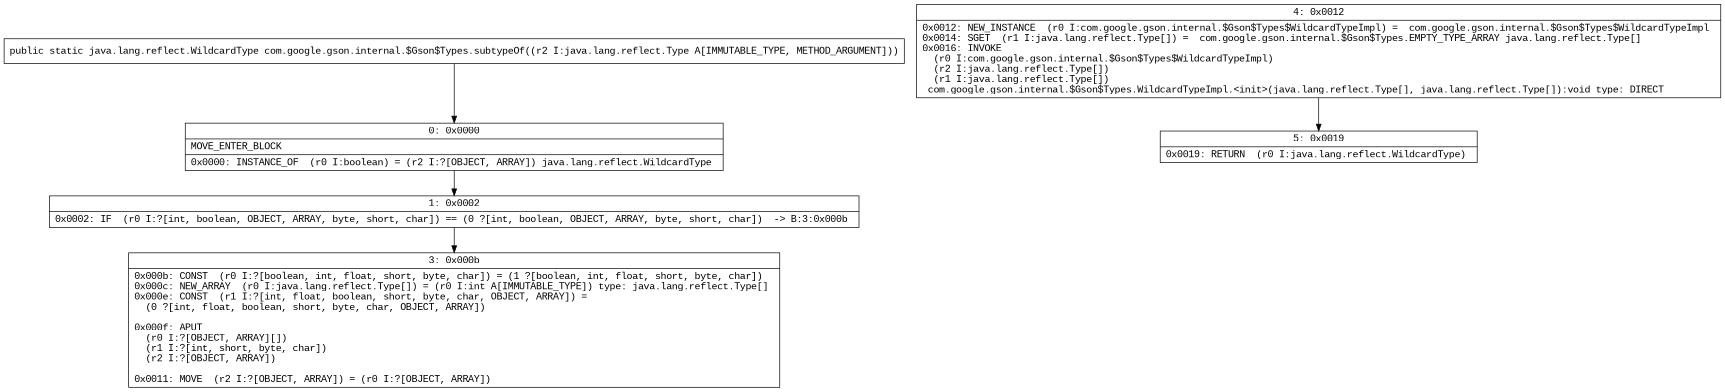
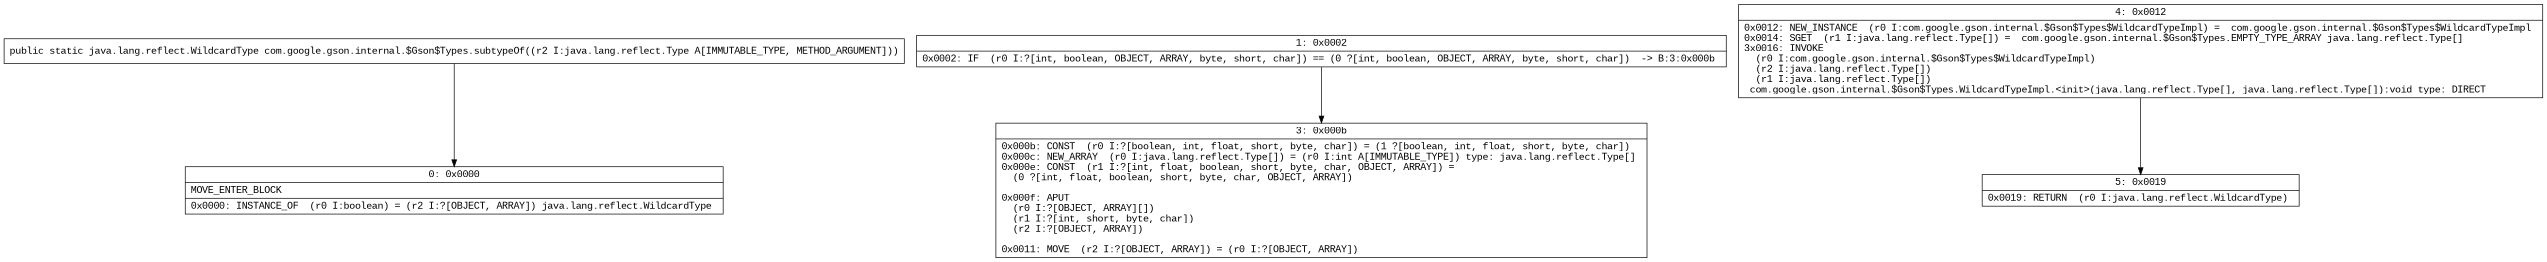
node "4: 0x0012": text "0x0016: INVOKE" -> "3x0016: INVOKE"
edge "0: 0x0000" -> "1: 0x0002": removed
